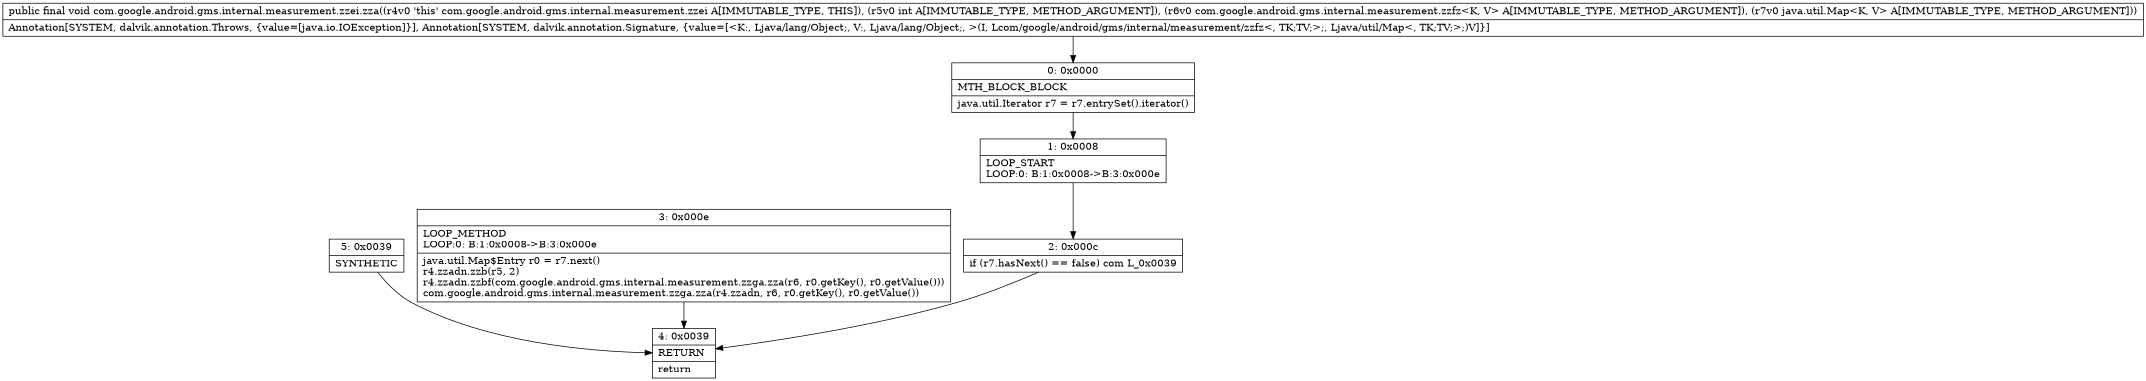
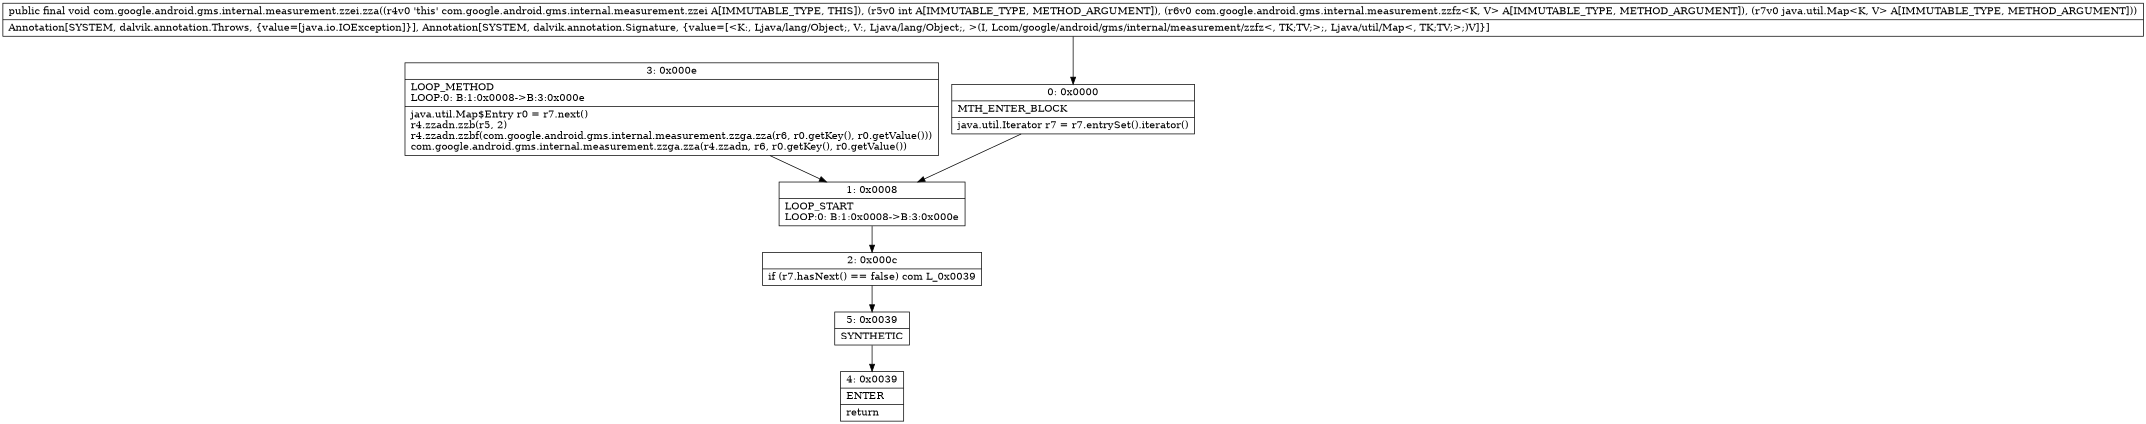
node "0: 0x0000": text "MTH_BLOCK_BLOCK" -> "MTH_ENTER_BLOCK"
edge "3: 0x000e" -> "4: 0x0039": now "3: 0x000e" -> "1: 0x0008"
edge "2: 0x000c" -> "4: 0x0039": now "2: 0x000c" -> "5: 0x0039"
node "4: 0x0039": text "RETURN" -> "ENTER"
